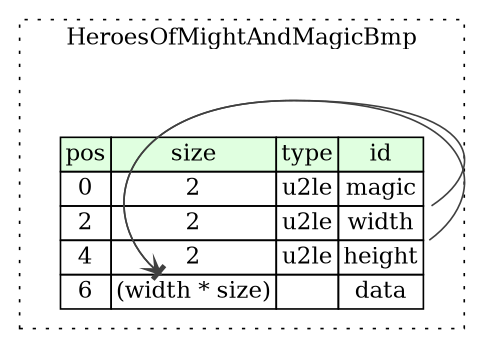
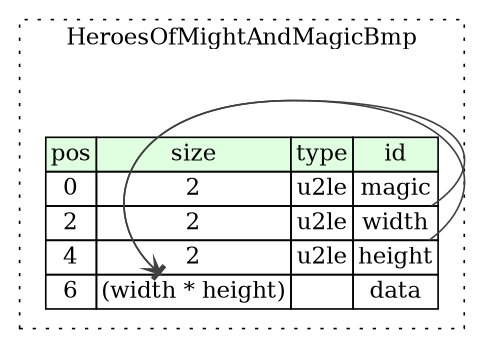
node "pos": text "(width * size)" -> "(width * height)"
